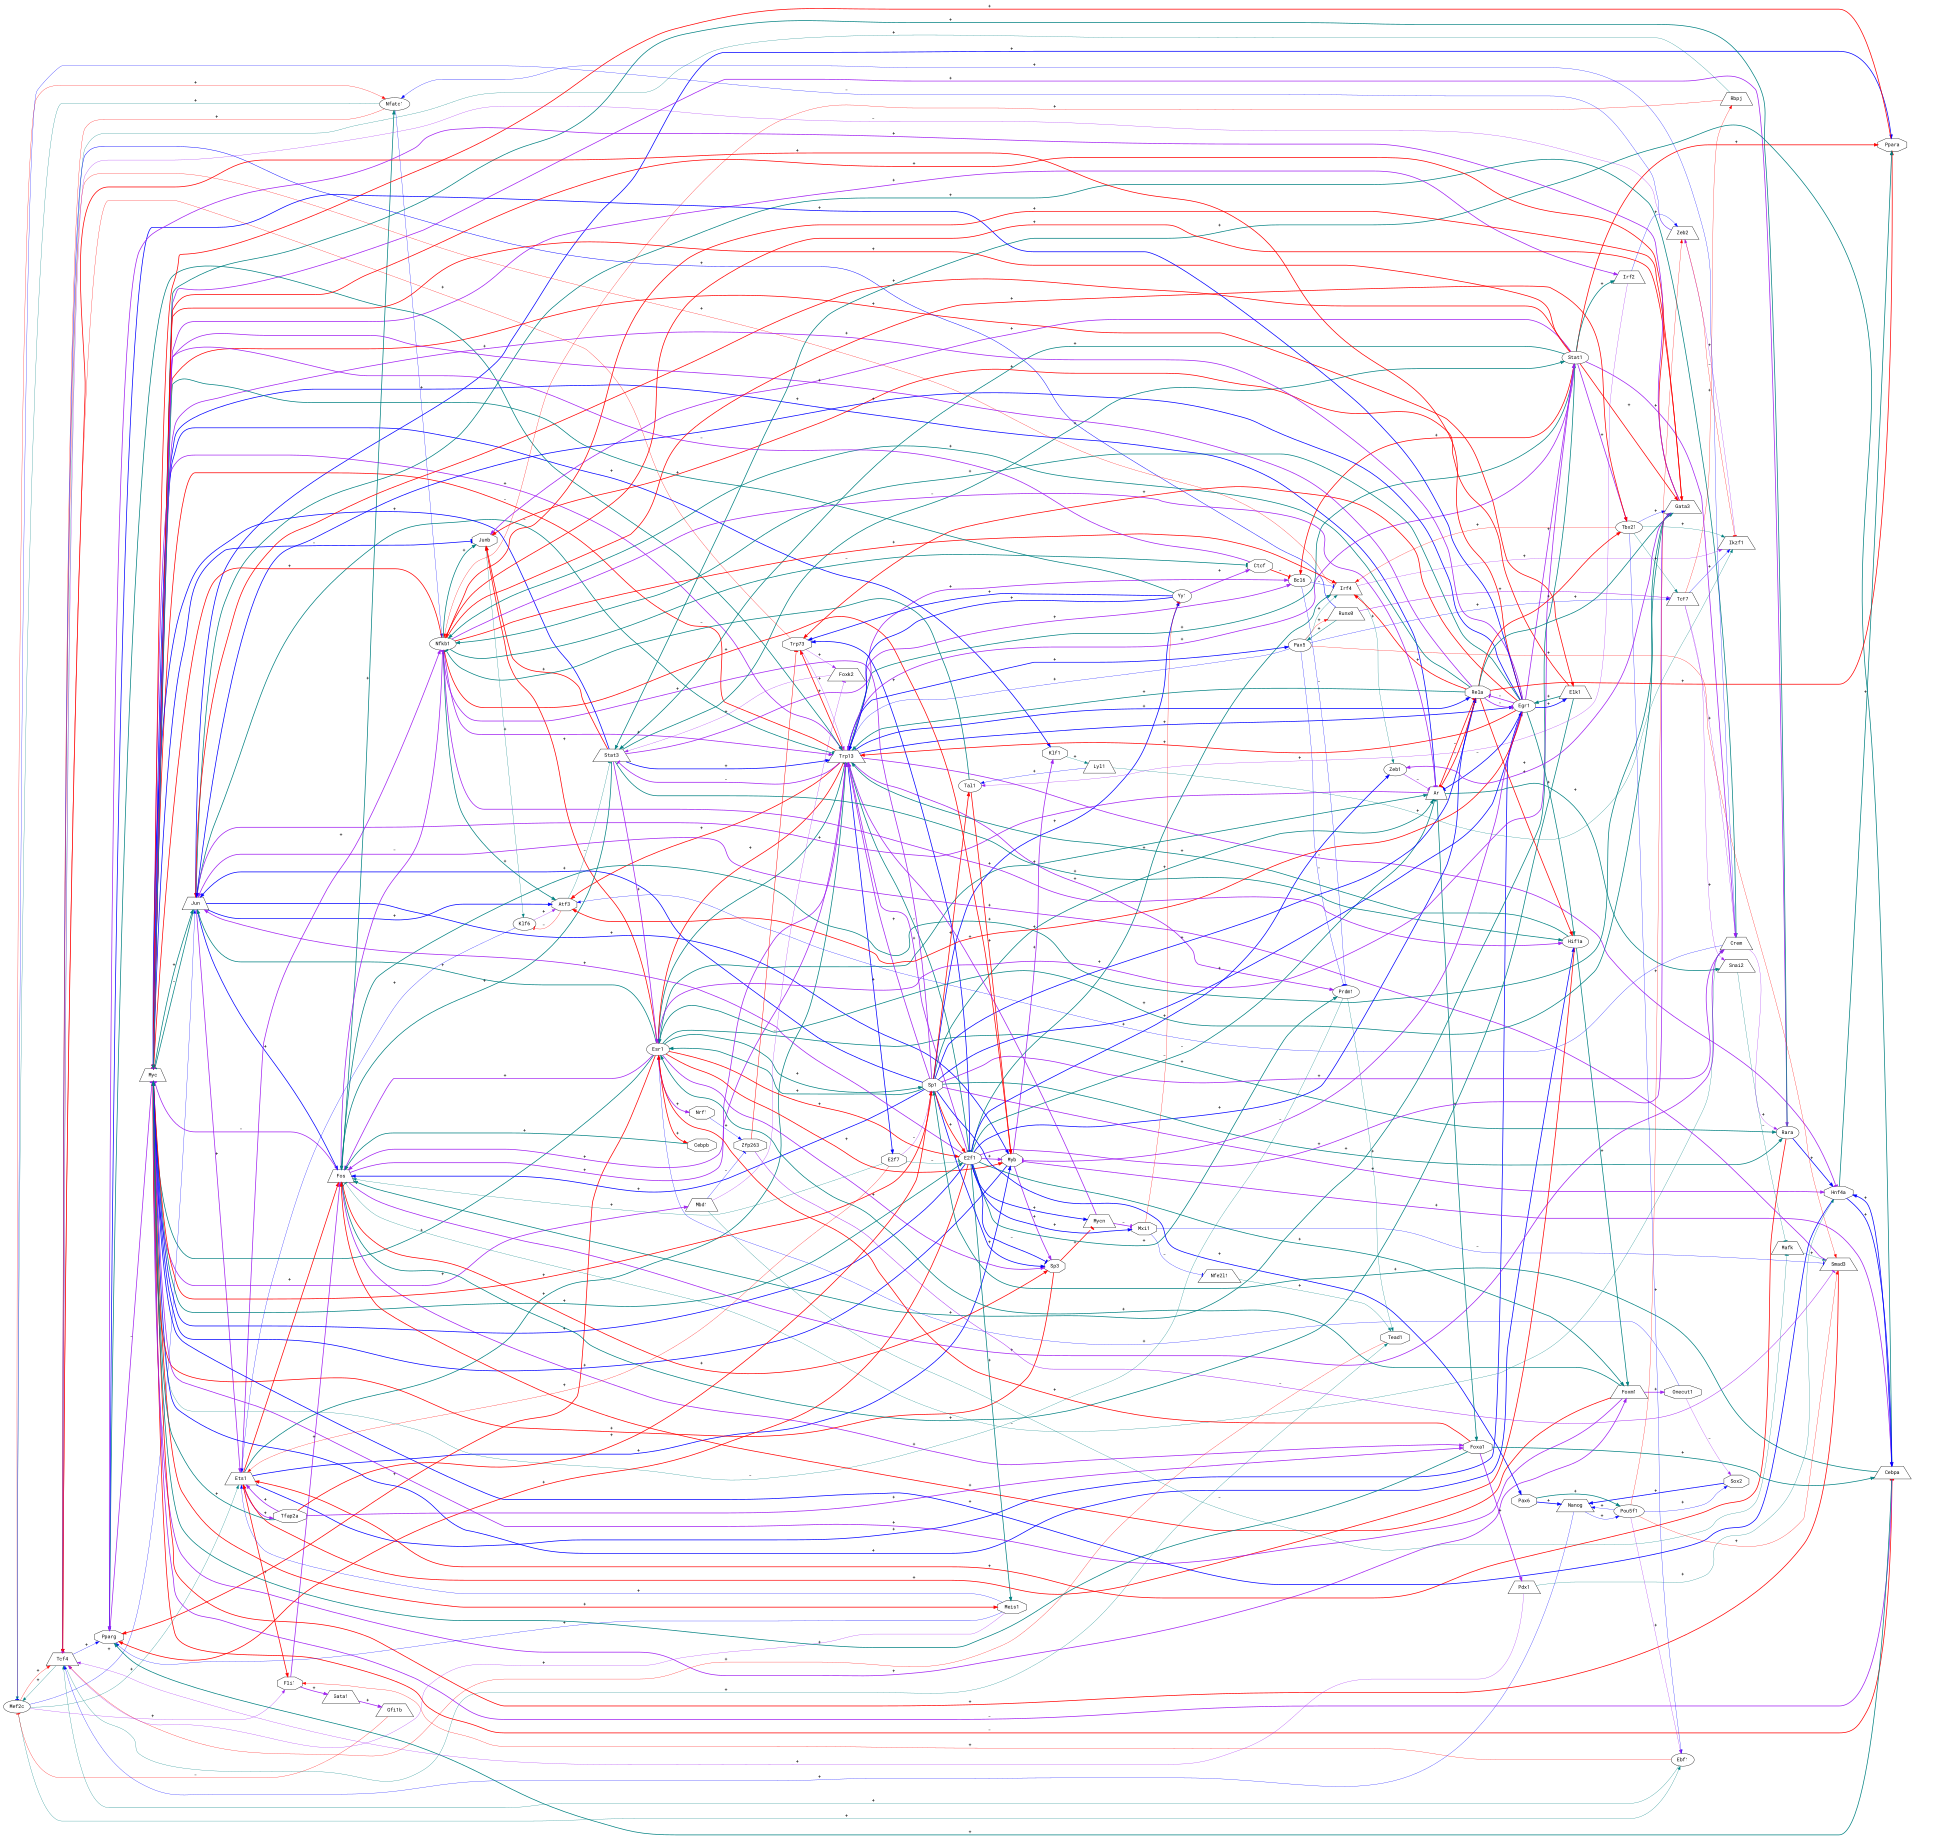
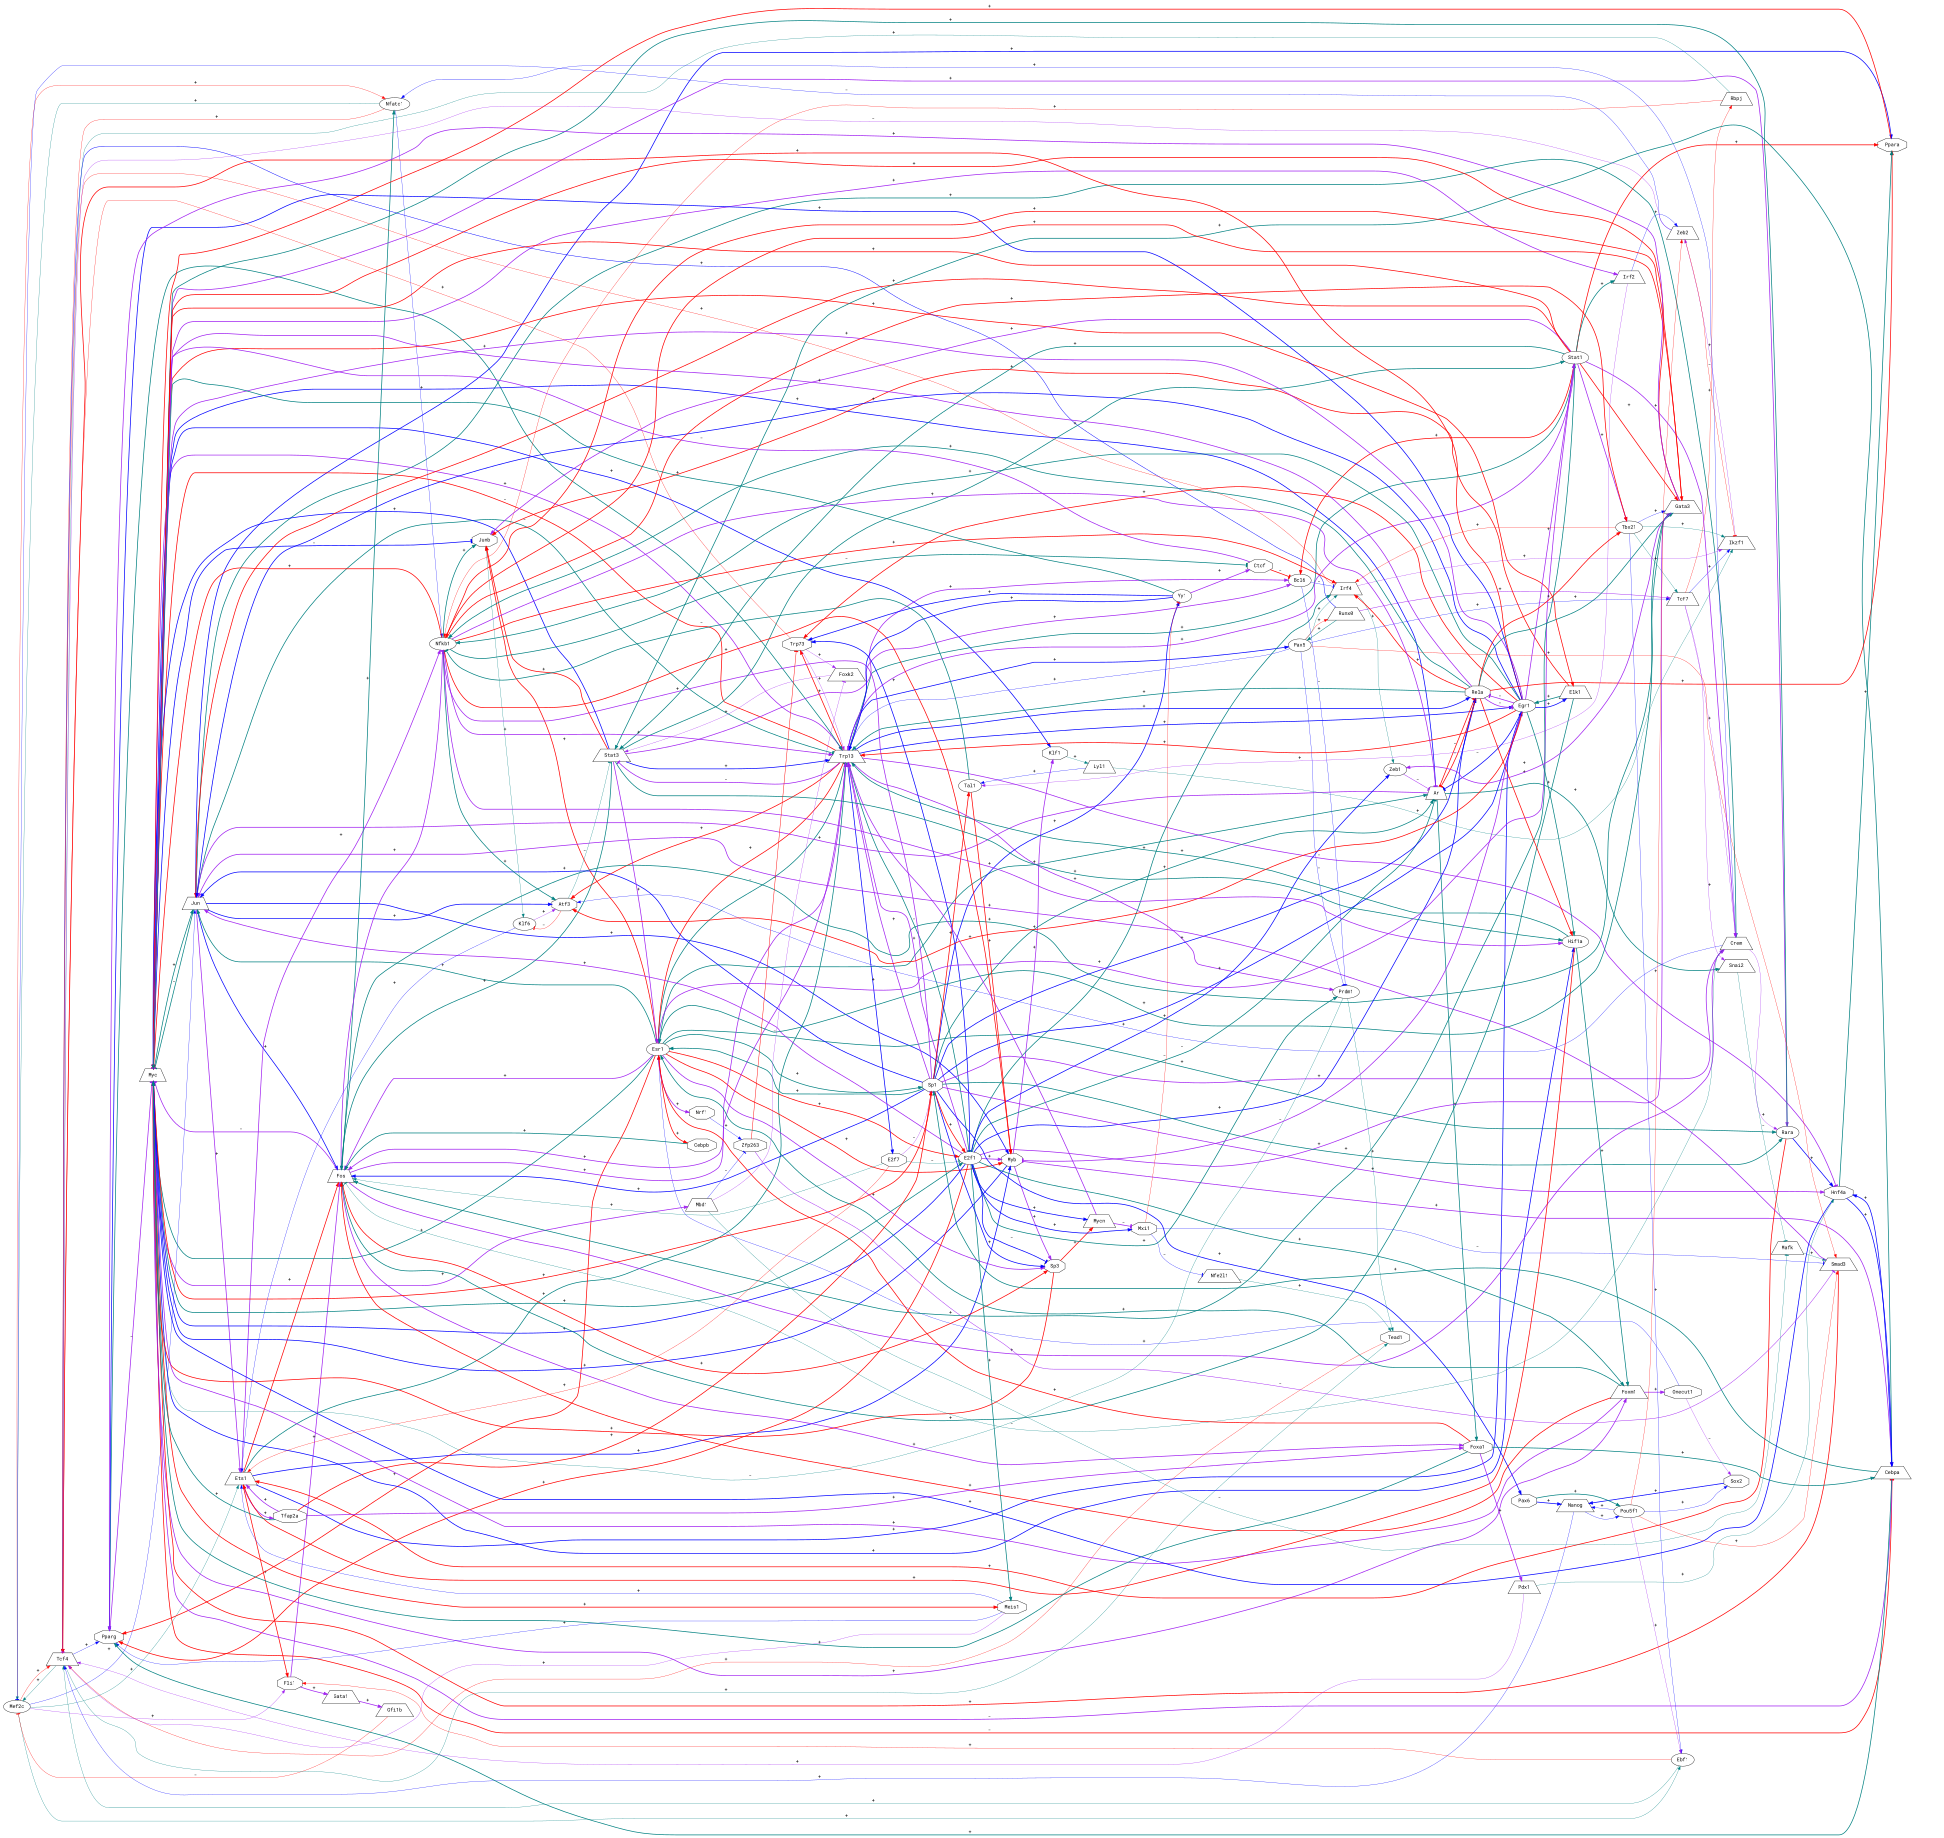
edge "Nfkb1" -> "Ar": label "-" -> "+"
edge "Fos" -> "Nfkb1": label "-" -> "+"
edge "Sp3" -> "Mycn": arrowhead tee -> normal
